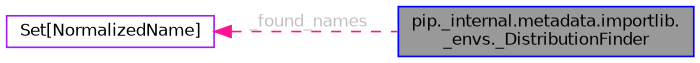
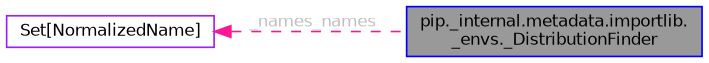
edge "pip._internal.metadata.importlib. _envs._DistributionFinder" -> "Set[NormalizedName]": label " _found_names" -> " _names_names"
